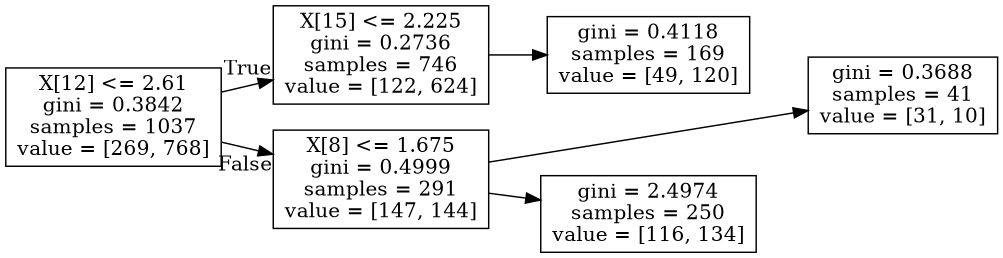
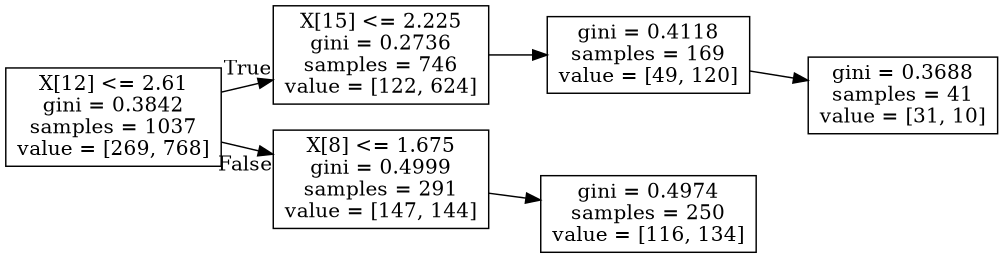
edge "X[8] <= 1.675 gini = 0.4999 samples = 291 value = [147, 144]" -> "gini = 0.3688 samples = 41 value = [31, 10]": now "gini = 0.4118 samples = 169 value = [49, 120]" -> "gini = 0.3688 samples = 41 value = [31, 10]"
node "gini = 2.4974 samples = 250 value = [116, 134]": label "gini = 2.4974 samples = 250 value = [116, 134]" -> "gini = 0.4974 samples = 250 value = [116, 134]"
